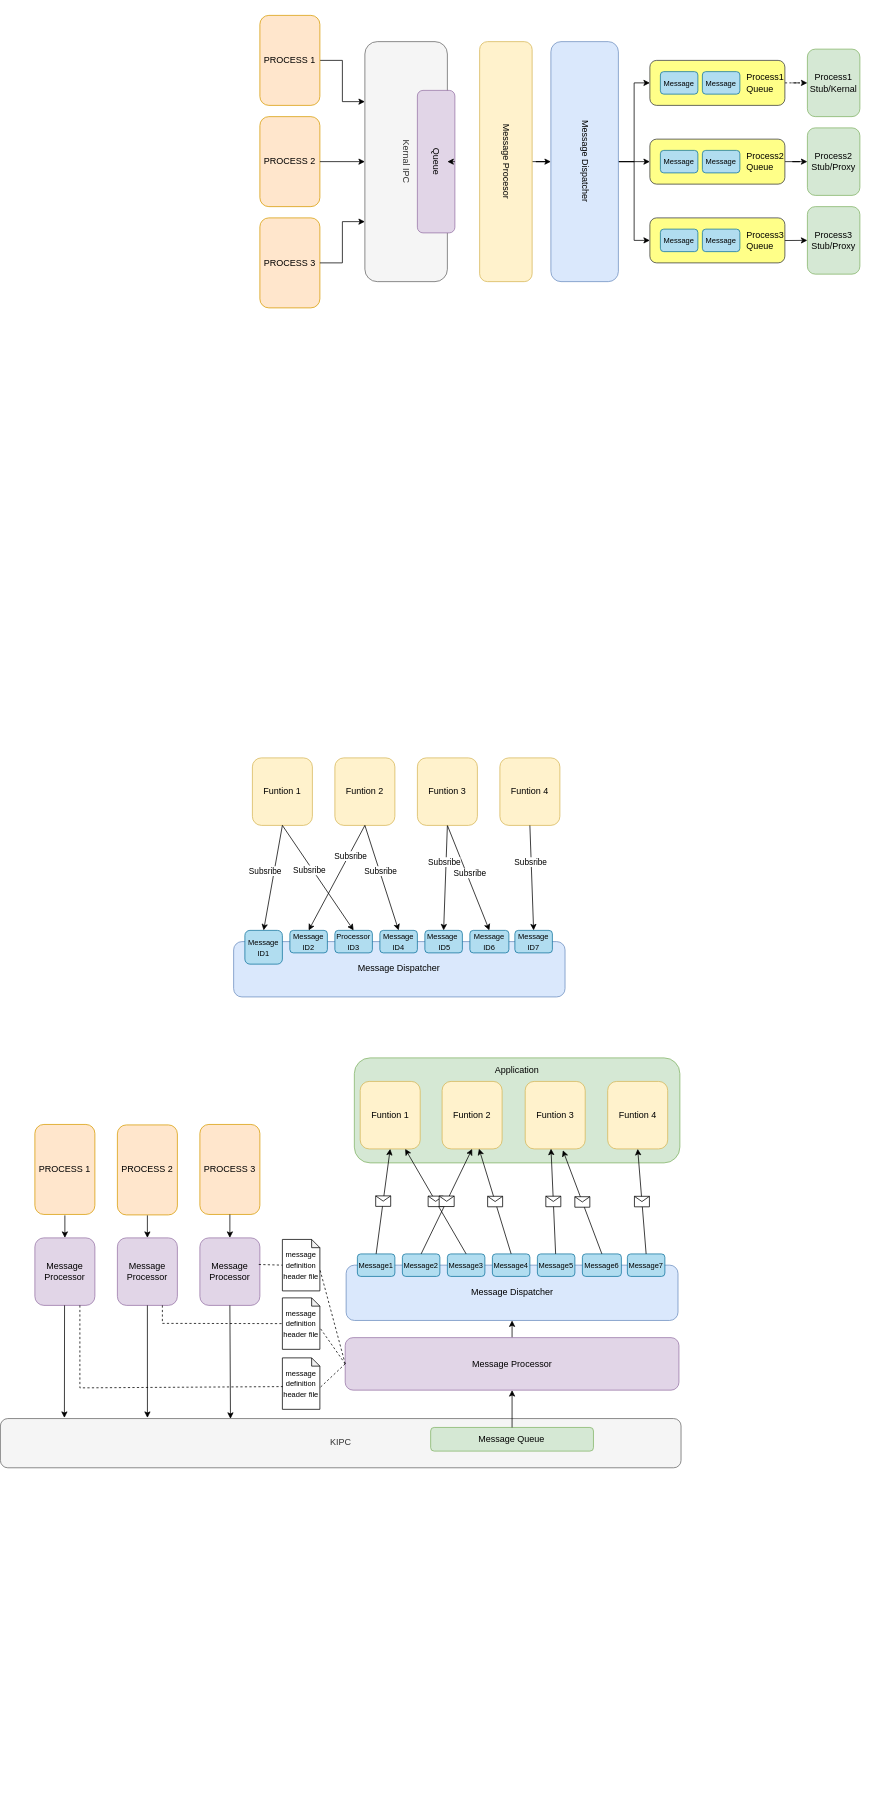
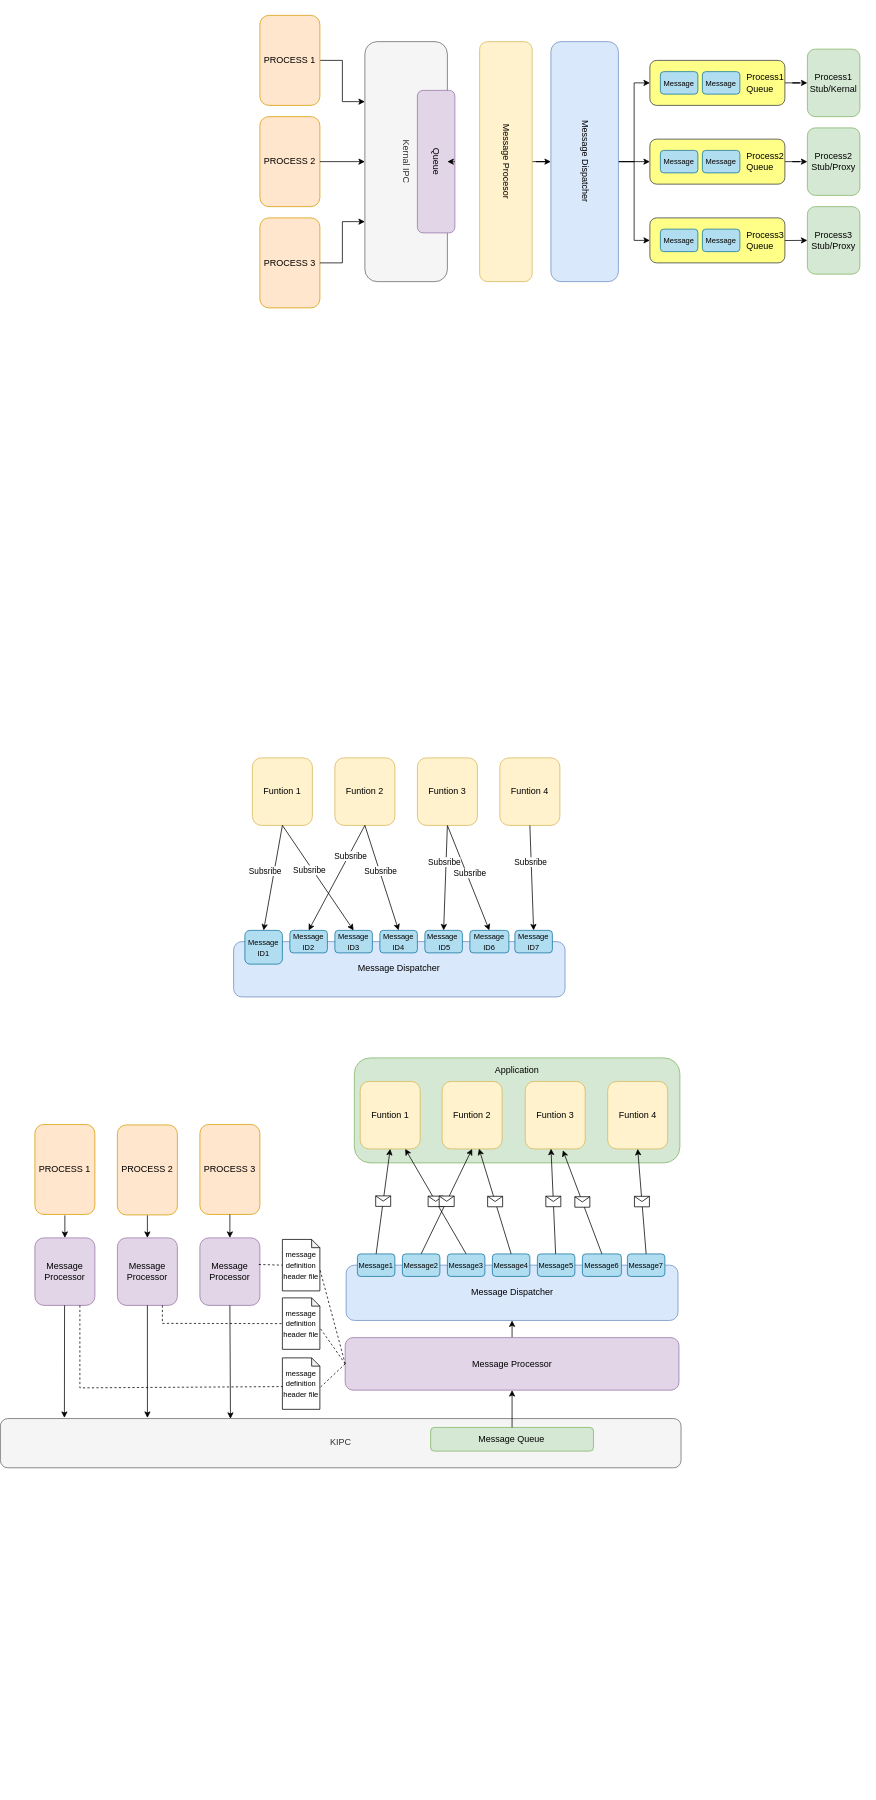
edge "Process1 Queue" -> "Process1 Stub/Kernal": style dashed -> solid
node "Processor ID3": label "Processor ID3" -> "Message ID3"
